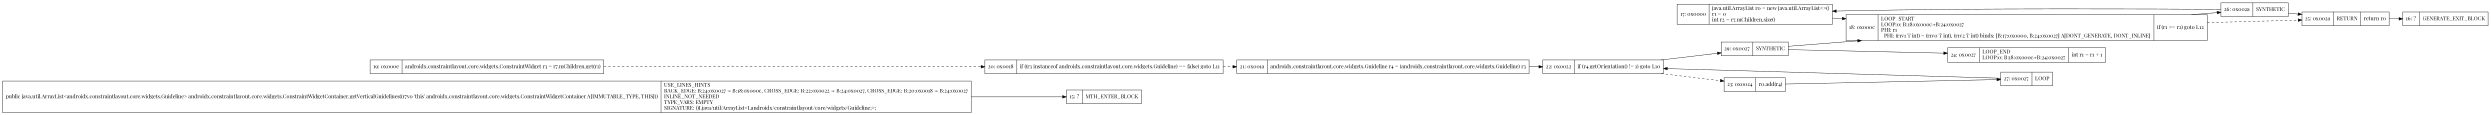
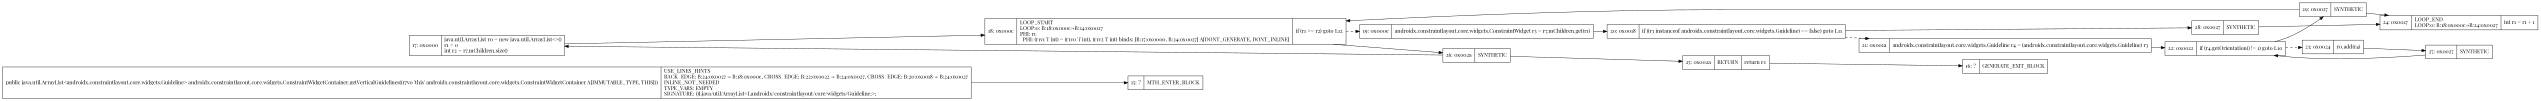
edge "18: 0x000c" -> "25: 0x002a": now "18: 0x000c" -> "19: 0x000e"
node "28: 0x0027": added
edge "19: 0x000e" -> "20: 0x0018": style dashed -> solid
node "27: 0x0027": text "LOOP" -> "SYNTHETIC"
